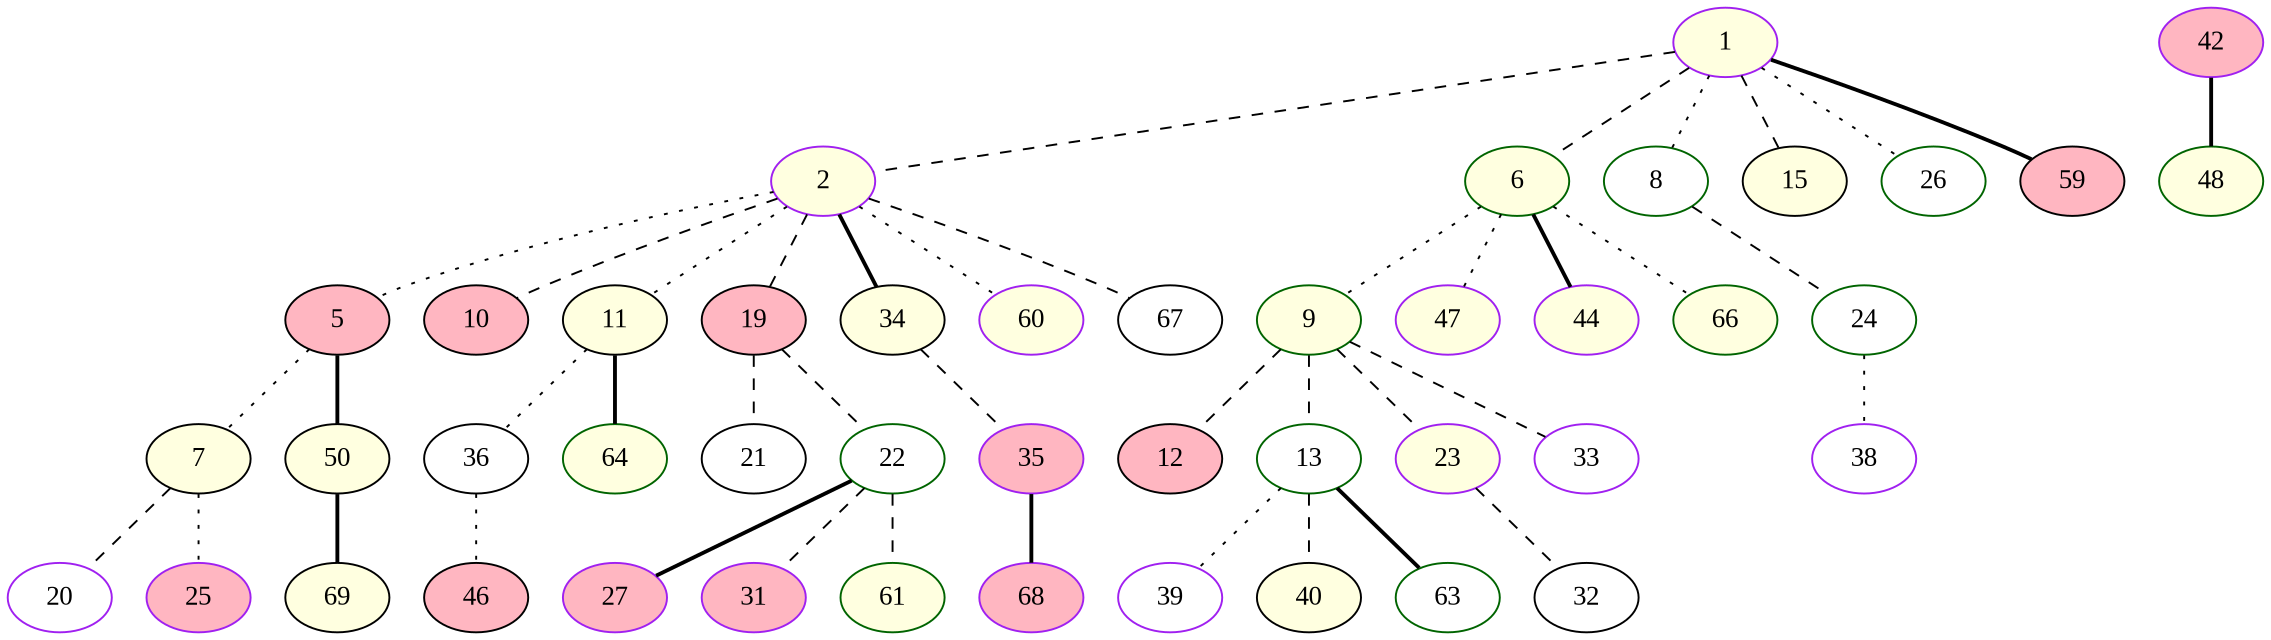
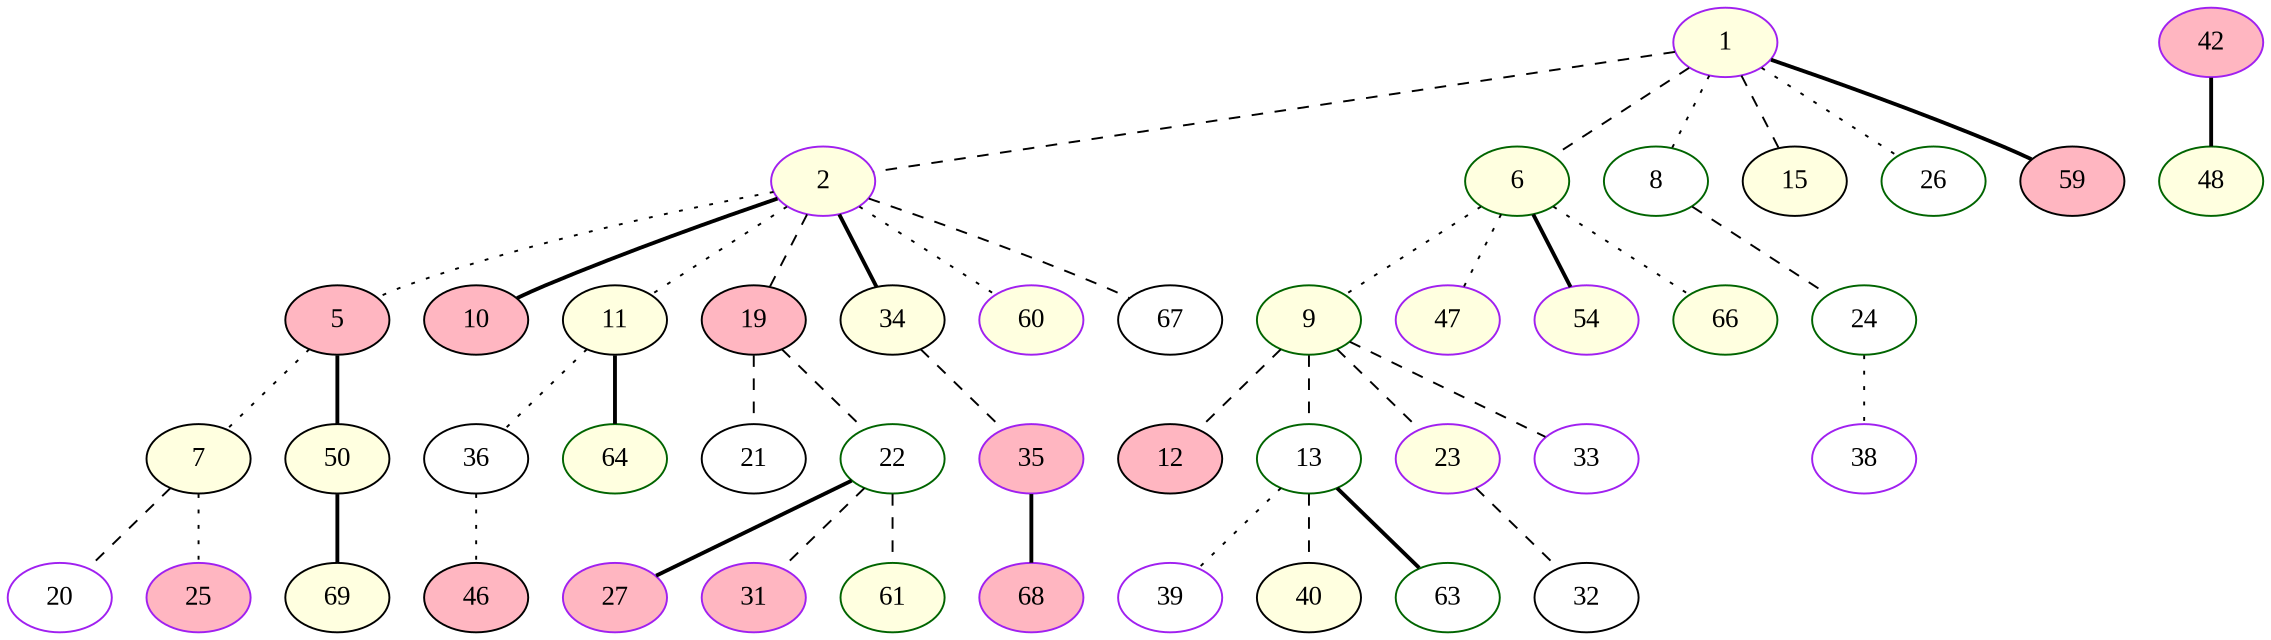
edge "2" -- "10": style dashed -> bold
node "44": label "44" -> "54"
